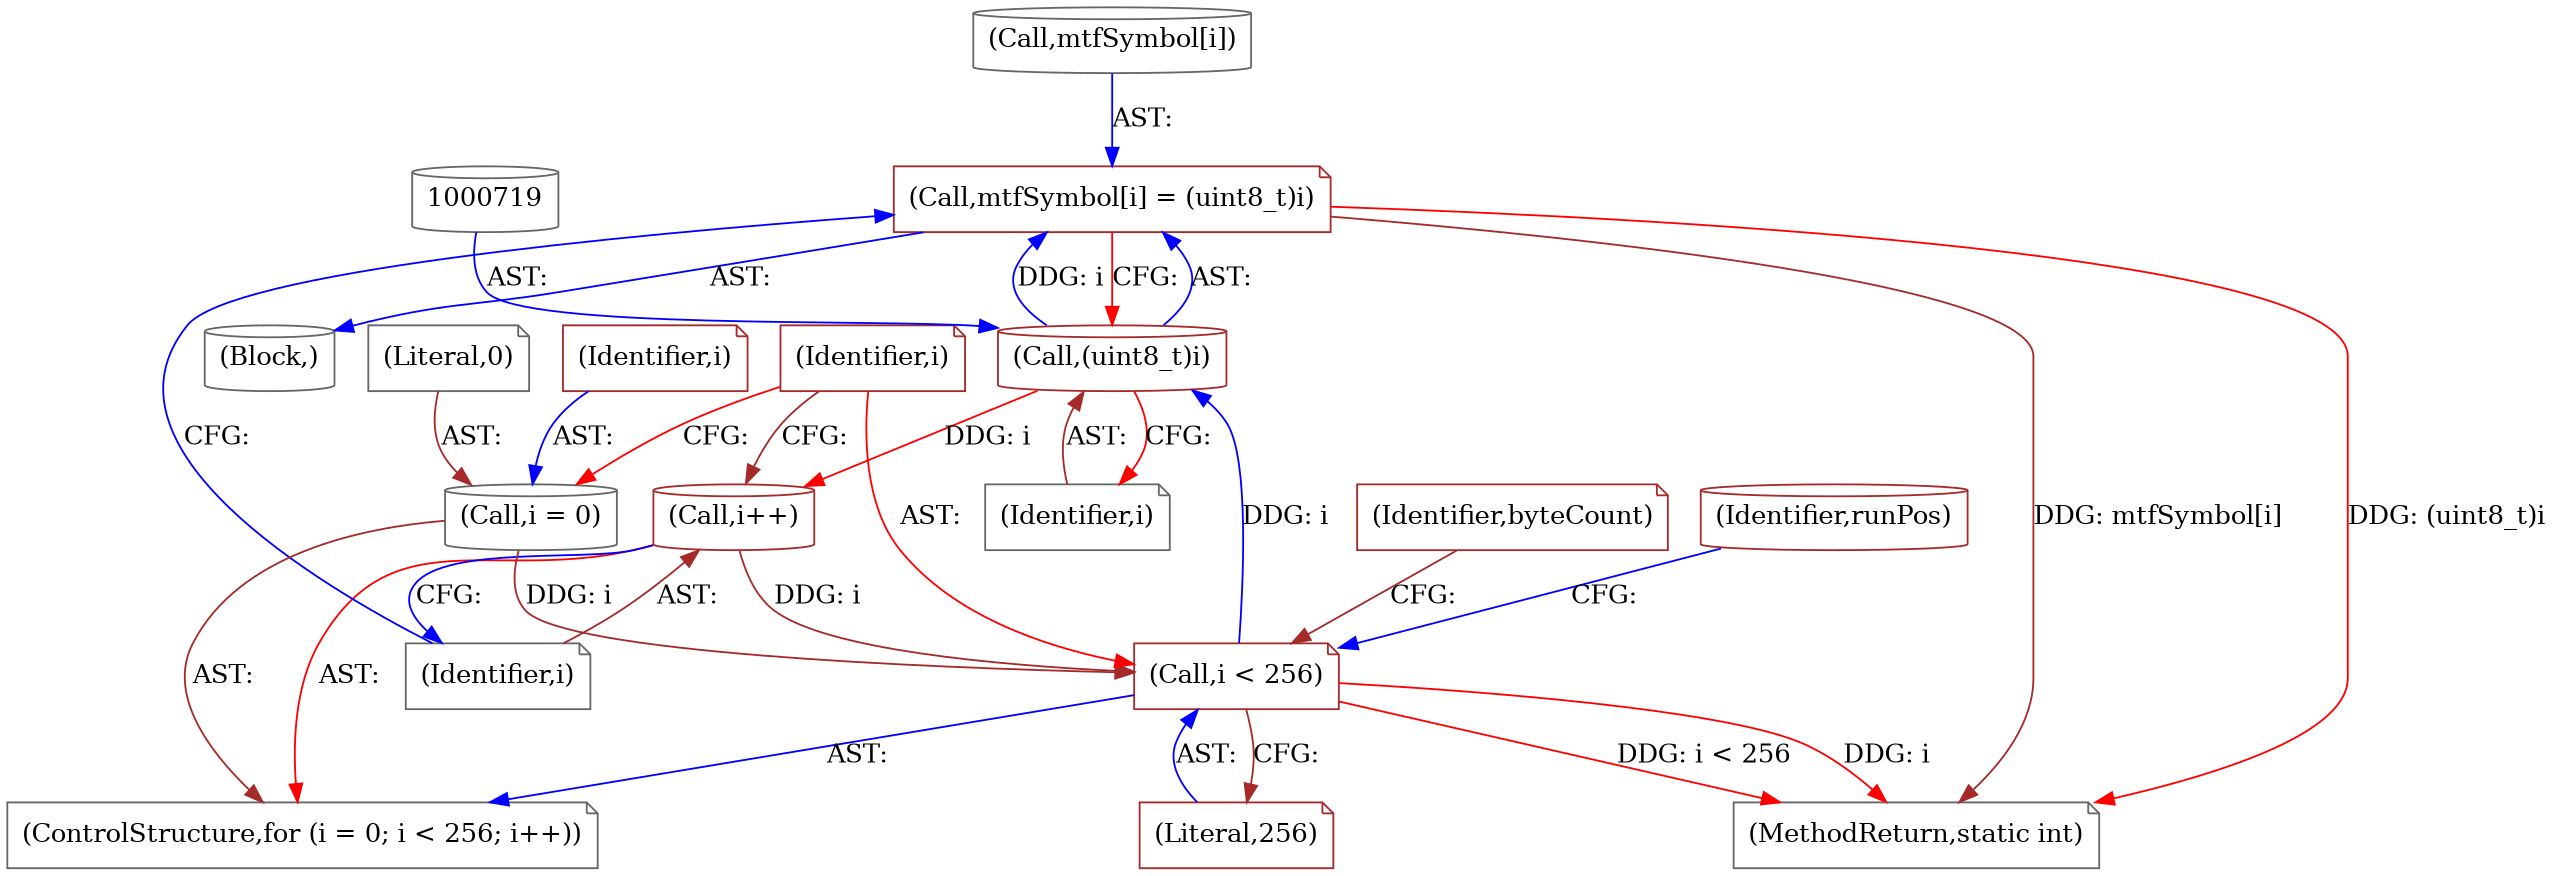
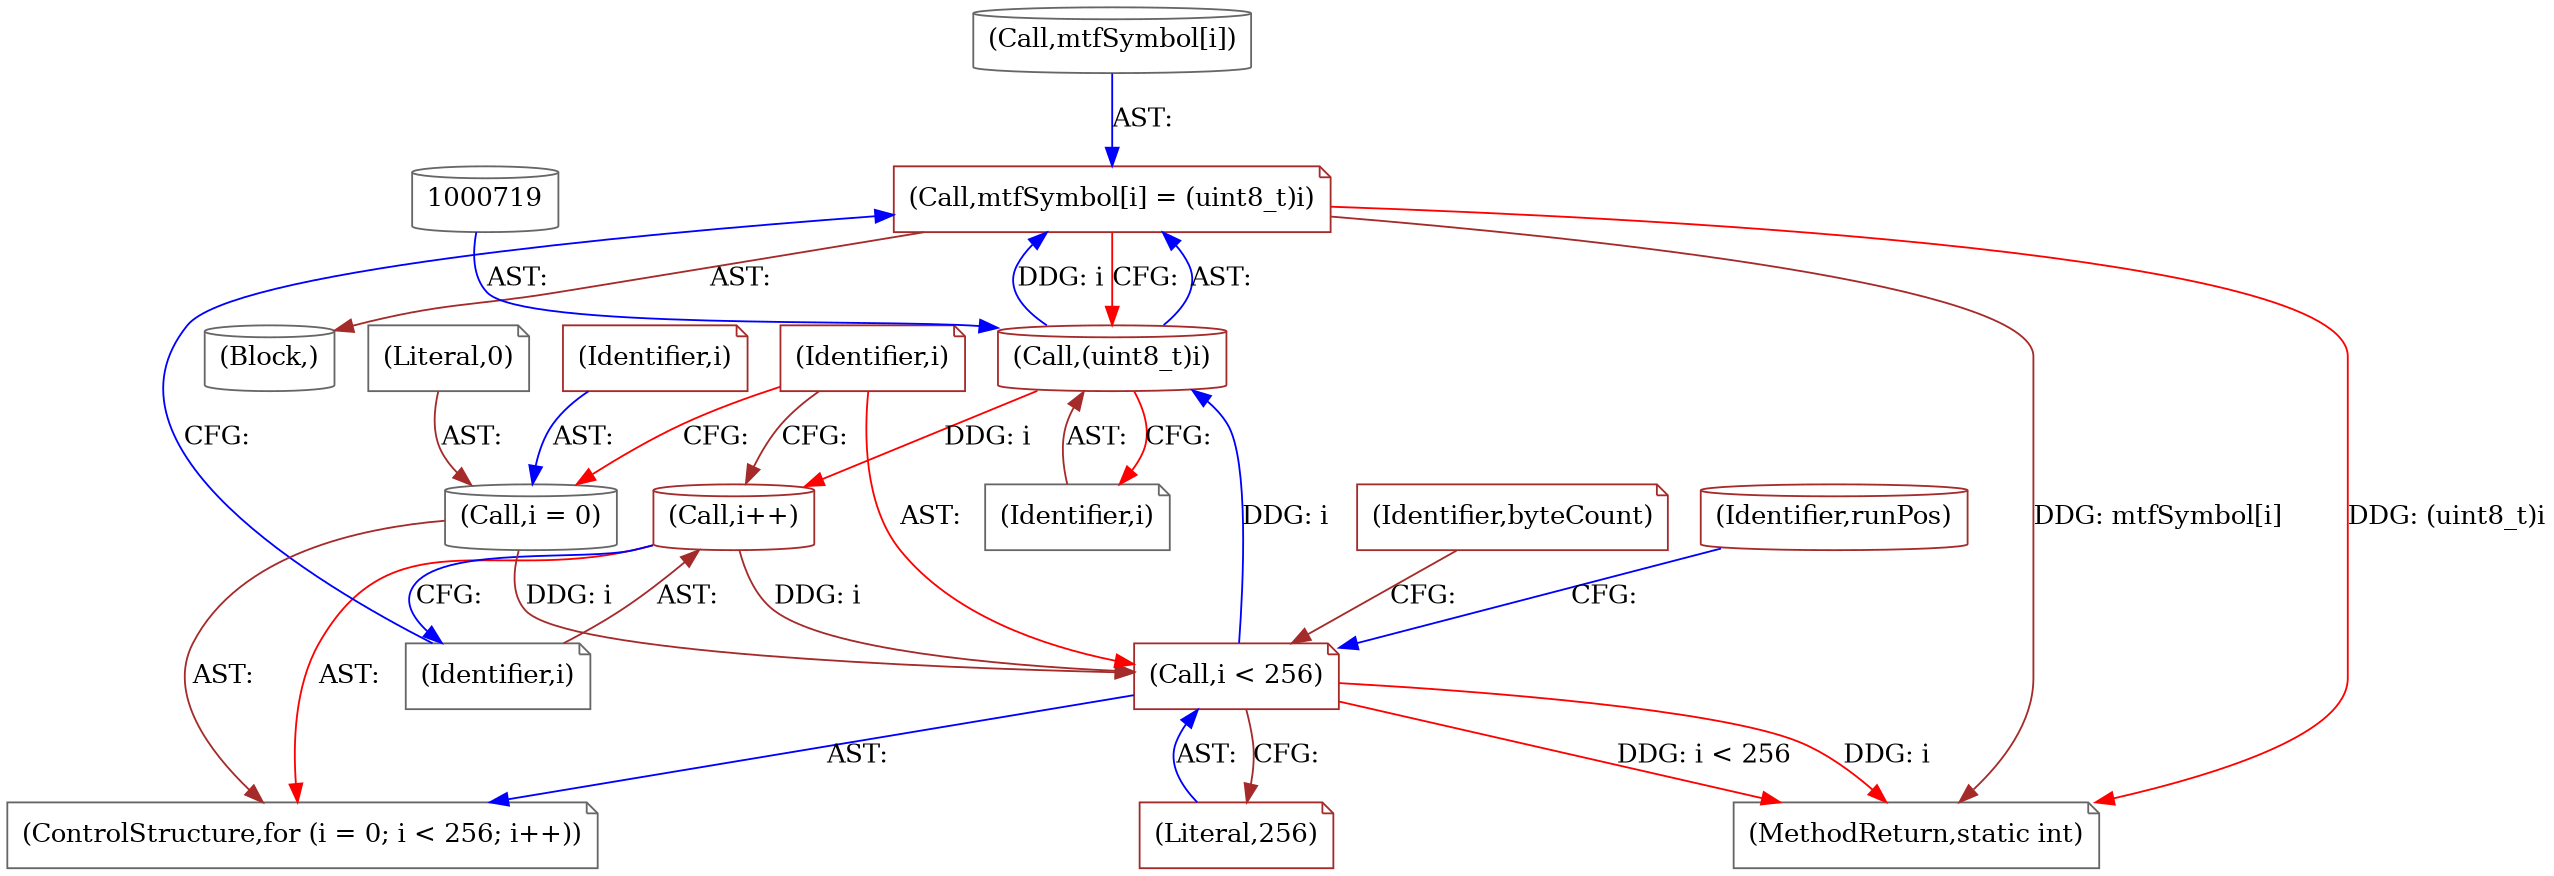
edge "(Call,mtfSymbol[i] = (uint8_t)i)" -> "(Block,)": color blue -> brown
